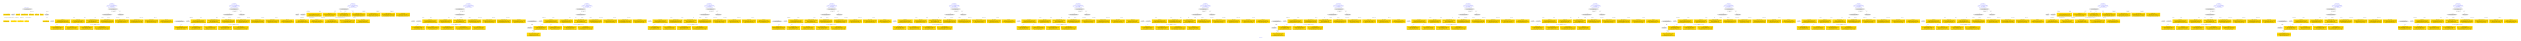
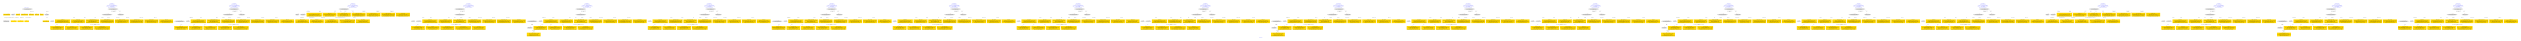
node "Artist Nationality": fillcolor gold -> lightgray
